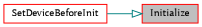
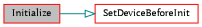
edge "SetDeviceBeforeInit" -> "Initialize": reversed
